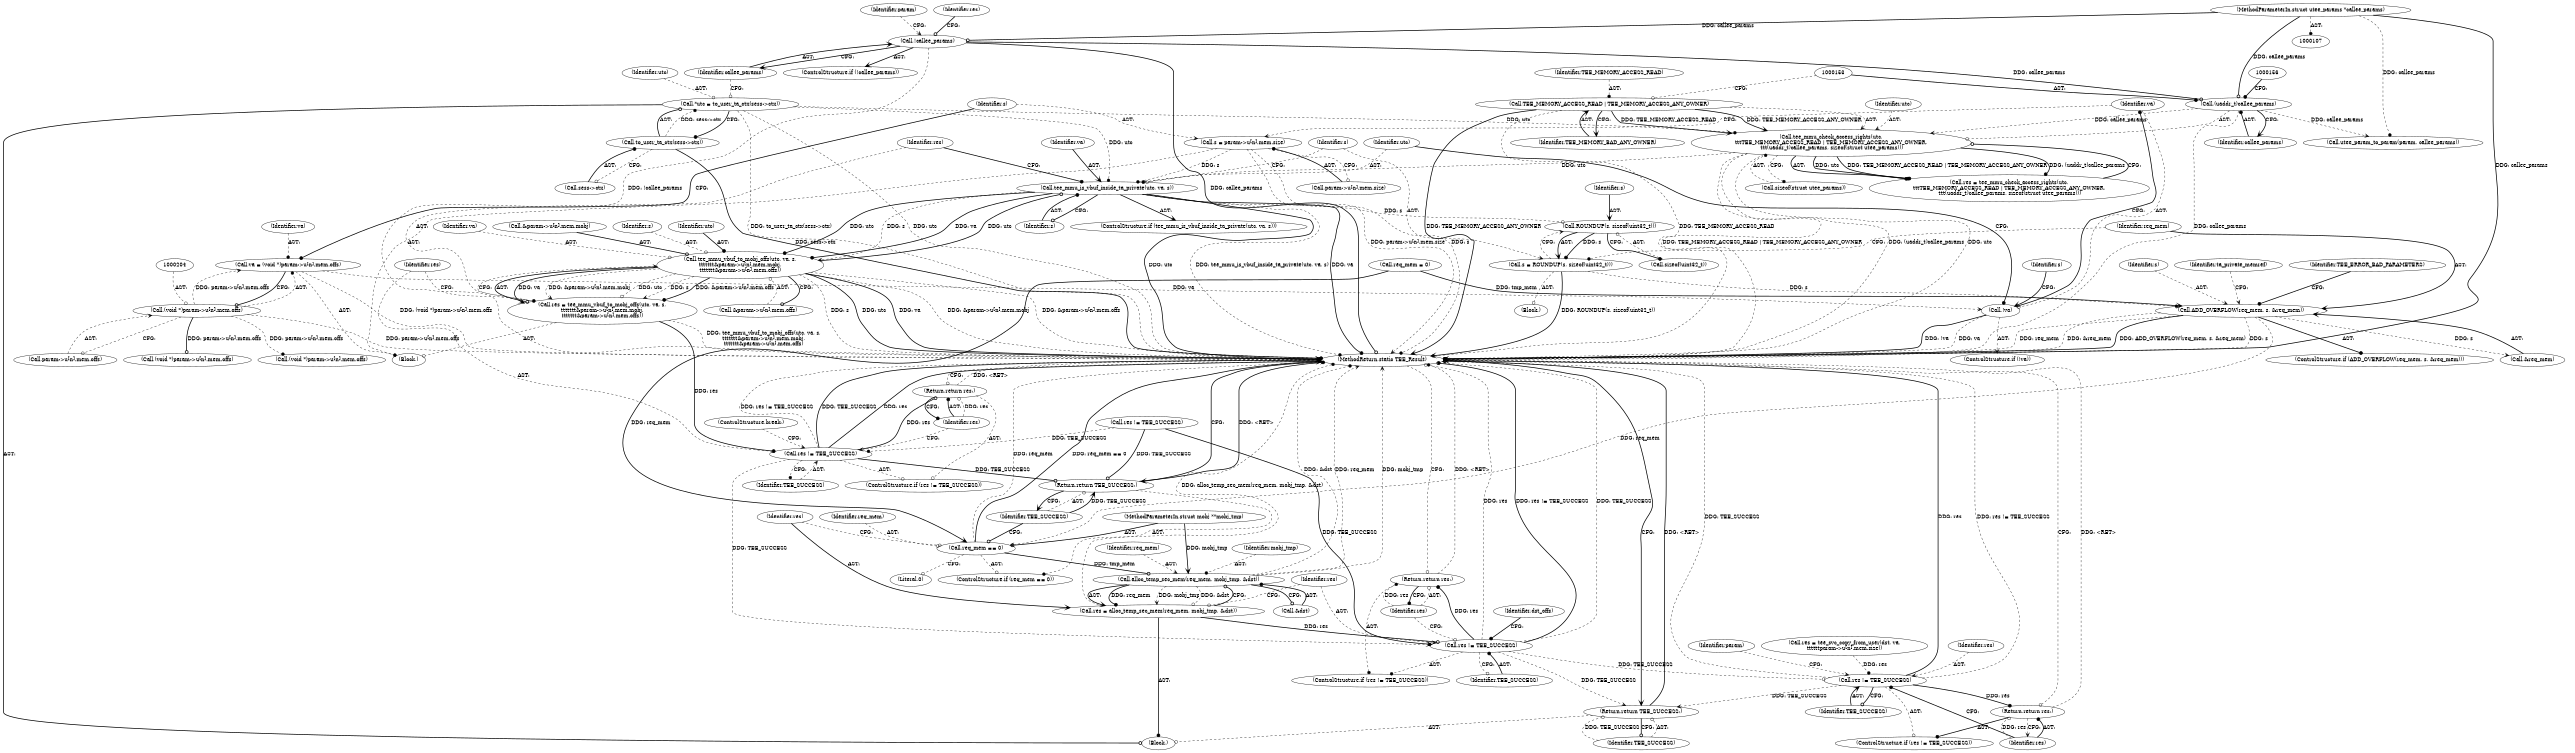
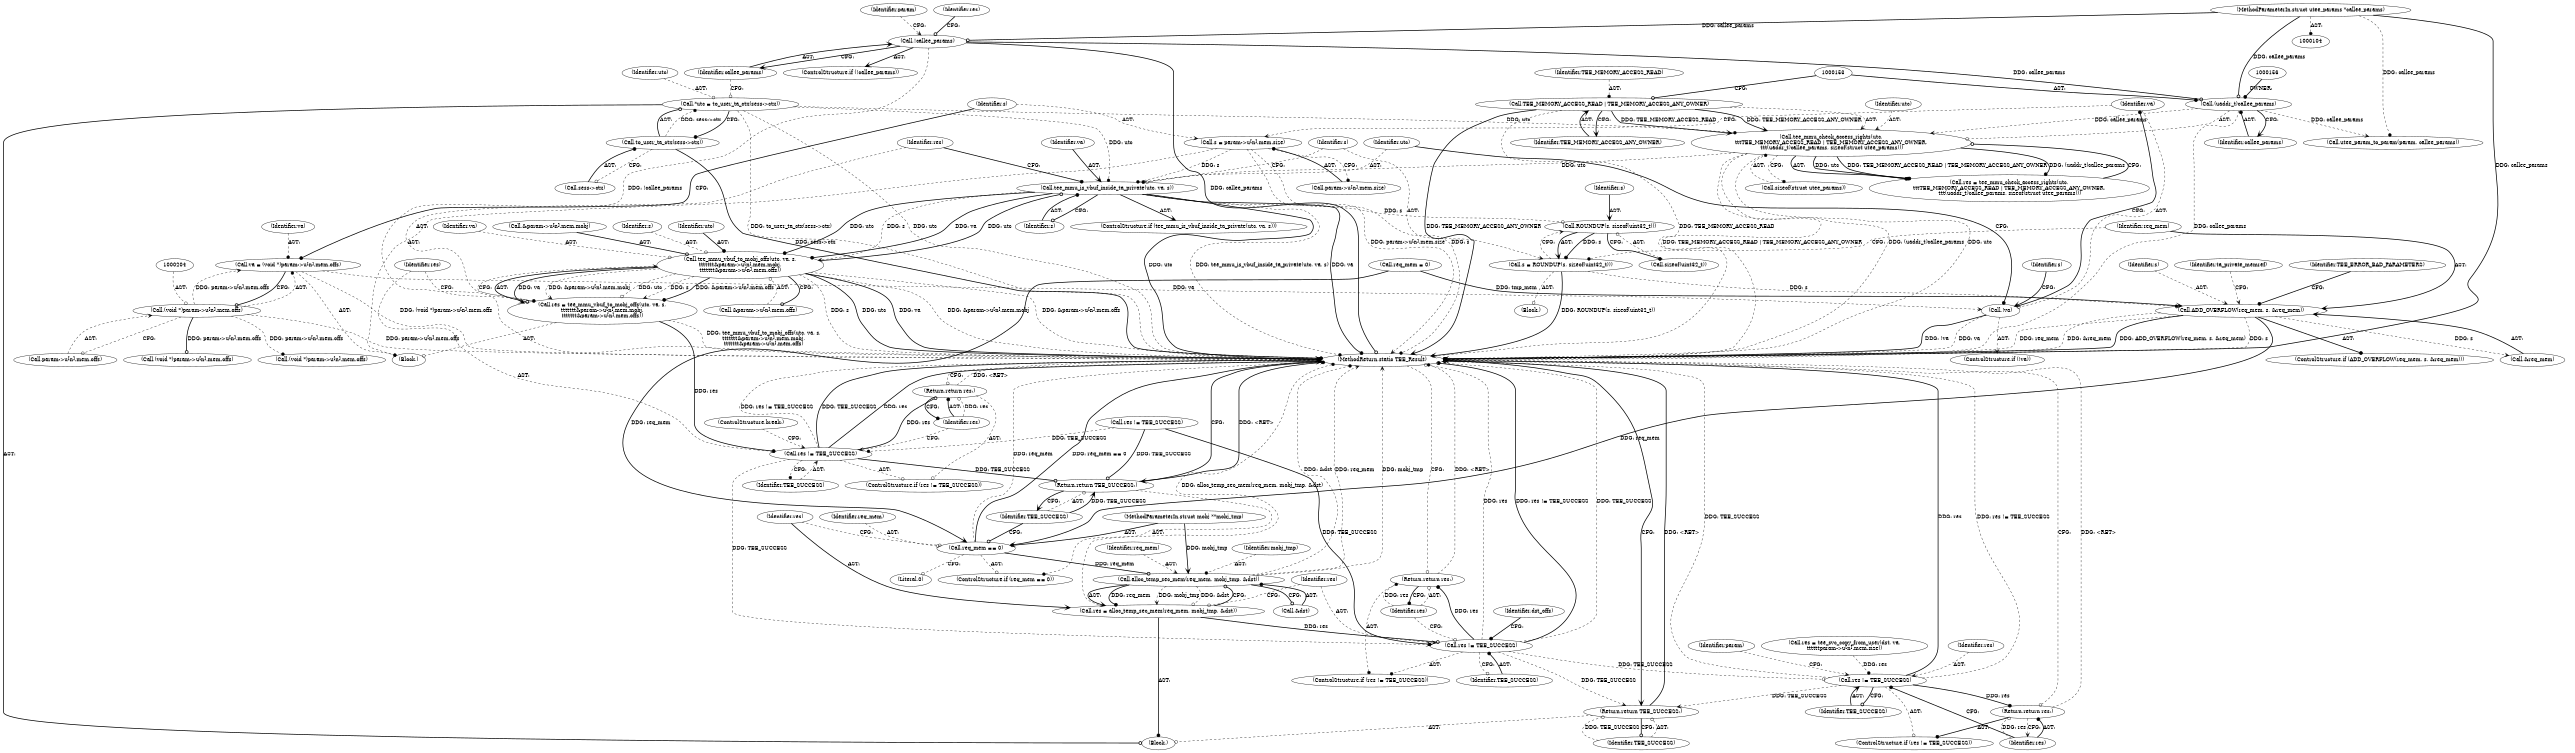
node "1000107": label "1000107" -> "1000104"
edge "1000153" -> "(Call,TEE_MEMORY_ACCESS_READ | TEE_MEMORY_ACCESS_ANY_OWNER)": style dashed -> bold
edge "1000156" -> "(Call,(uaddr_t)callee_params)": label "CFG: " -> "OWNER: "
node "(Identifier,TEE_MEMORY_BAD_ANY_OWNER)": label "(Identifier,TEE_MEMORY_BAD_ANY_OWNER)" -> "(Identifier,TEE_MEMORY_ACCESS_ANY_OWNER)"
edge "(Call,s = param->u[n].mem.size)" -> "(Call,param->u[n].mem.size)": arrowhead odot -> dot
edge "(Call,ADD_OVERFLOW(req_mem, s, &req_mem))" -> "(Call,req_mem == 0)": style dashed -> bold
edge "(Call,req_mem == 0)" -> "(Call,alloc_temp_sec_mem(req_mem, mobj_tmp, &dst))": label "DDG: tmp_mem" -> "DDG: req_mem"
